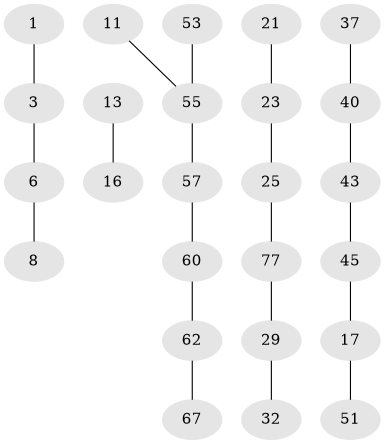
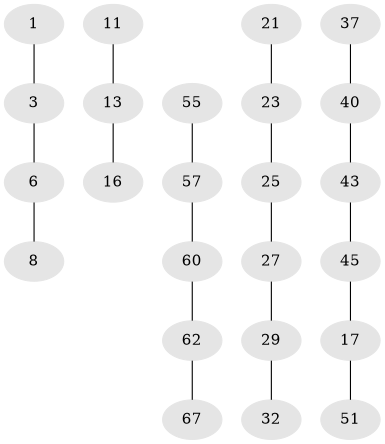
node "53": removed
edge "11" -- "55": now "11" -- "13"
node "77": label "77" -> "27"
